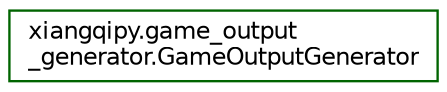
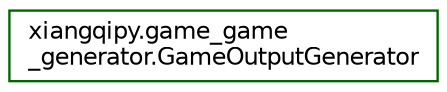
node "xiangqipy.game_output _generator.GameOutputGenerator": label "xiangqipy.game_output _generator.GameOutputGenerator" -> "xiangqipy.game_game _generator.GameOutputGenerator"
